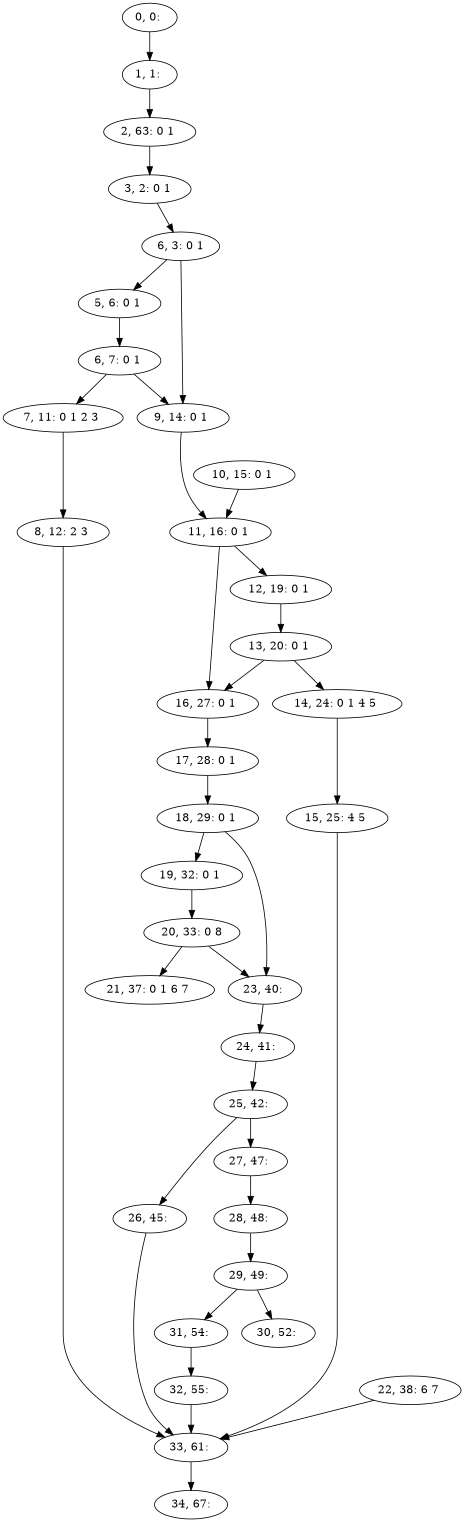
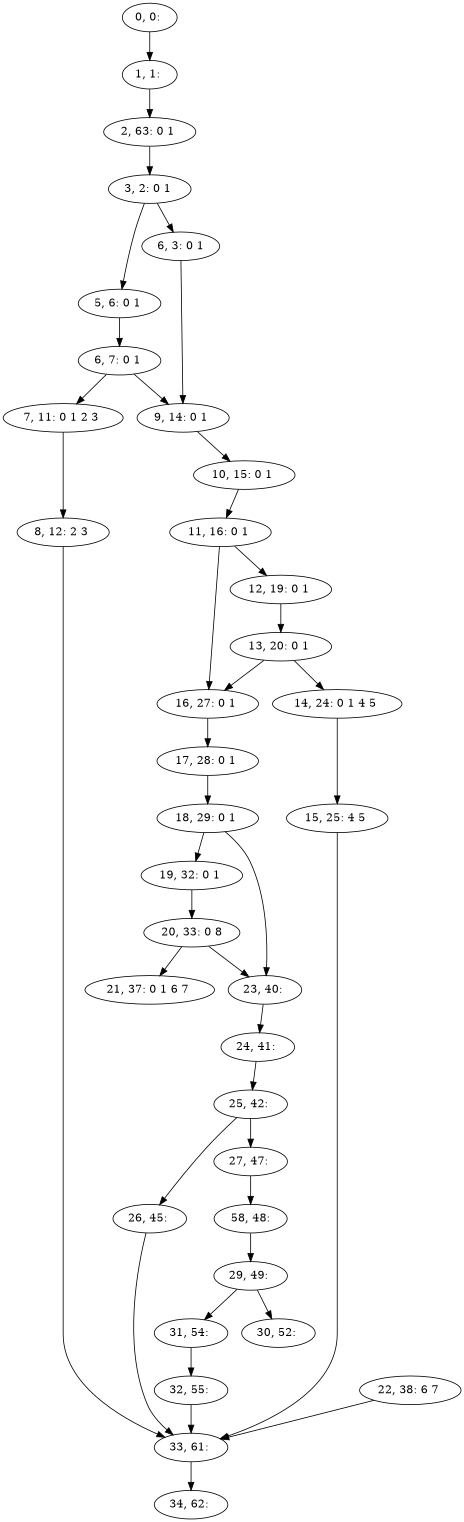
edge "6, 3: 0 1" -> "5, 6: 0 1": now "3, 2: 0 1" -> "5, 6: 0 1"
edge "9, 14: 0 1" -> "11, 16: 0 1": now "9, 14: 0 1" -> "10, 15: 0 1"
node "28, 48:": label "28, 48:" -> "58, 48:"
node "34, 67:": label "34, 67:" -> "34, 62:"
